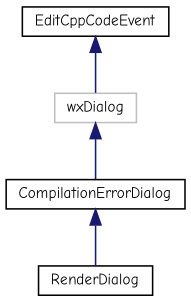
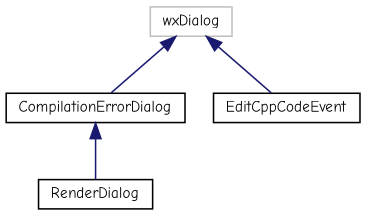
edge "wxDialog" -> "EditCppCodeEvent": reversed
